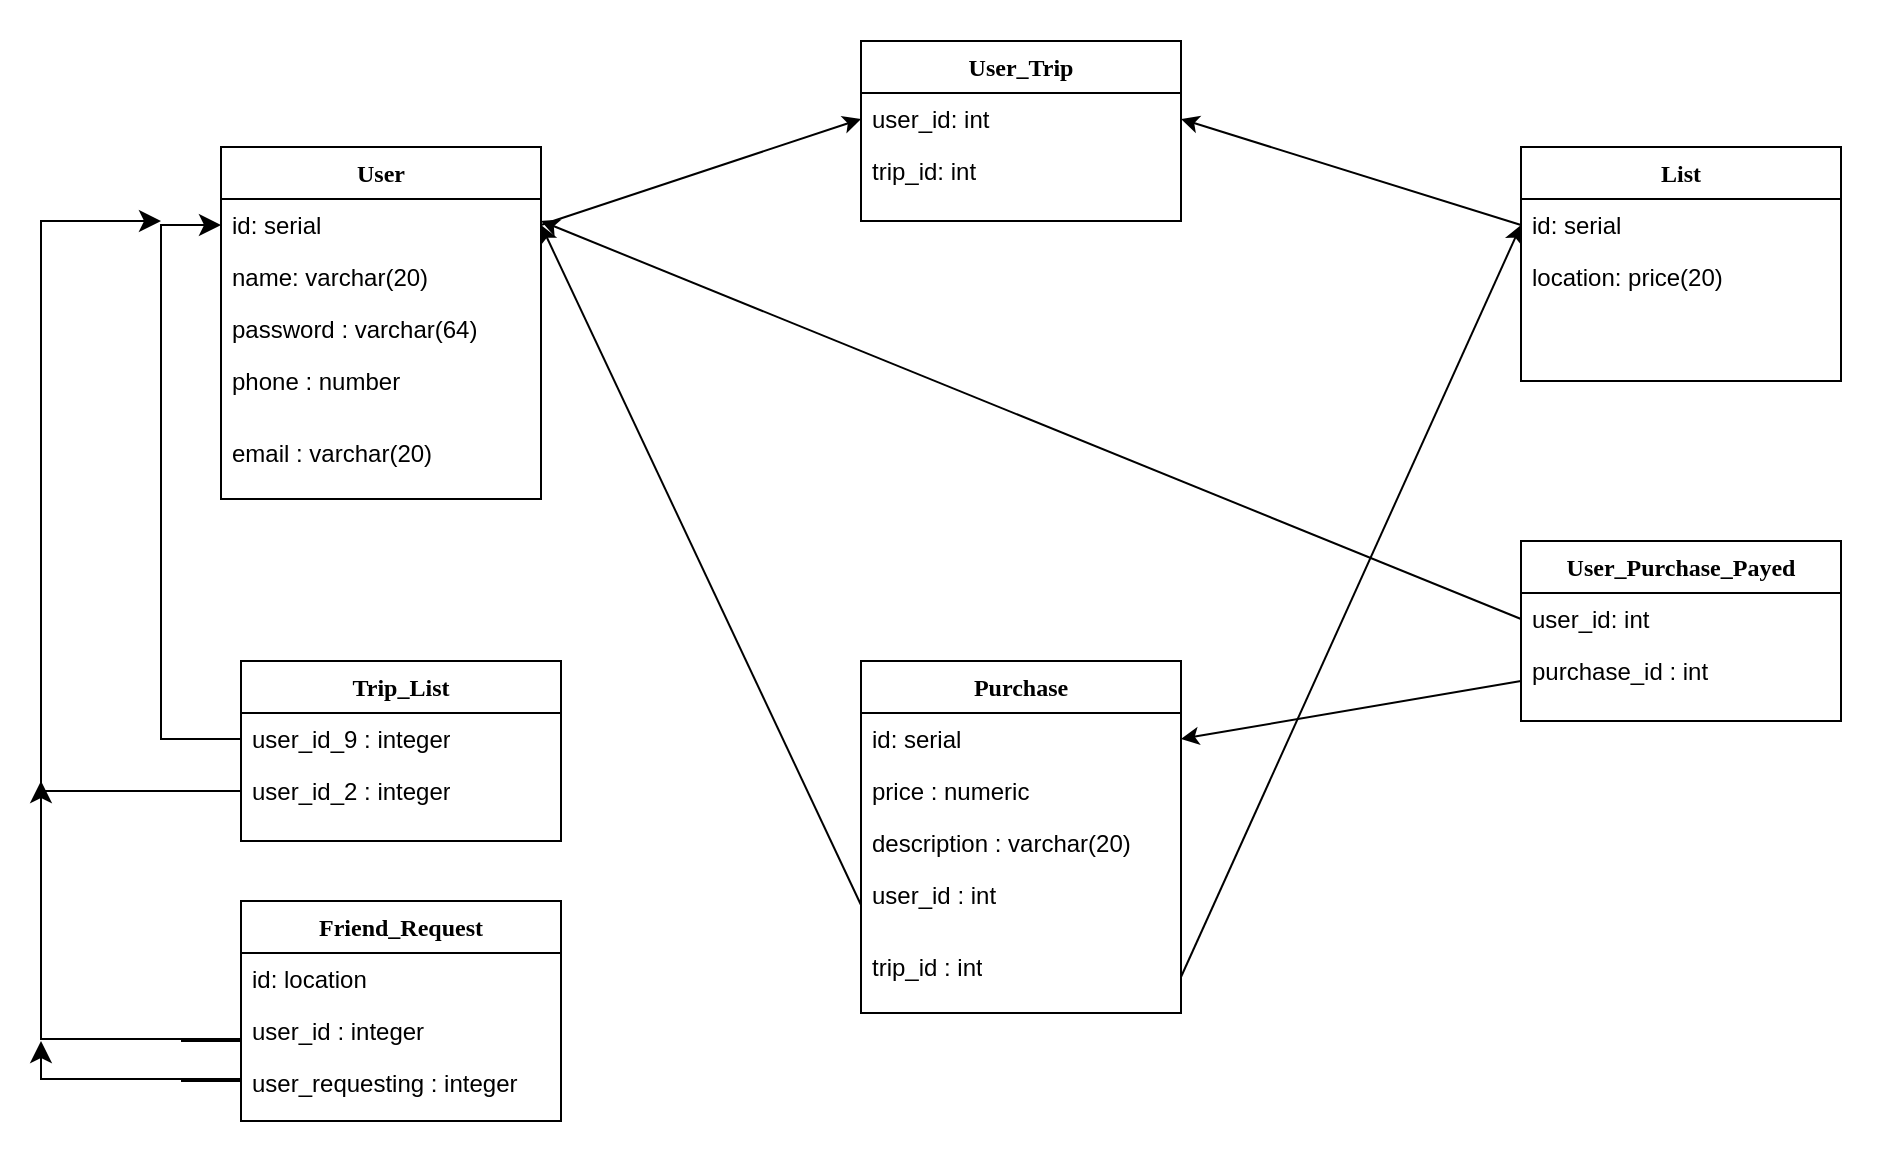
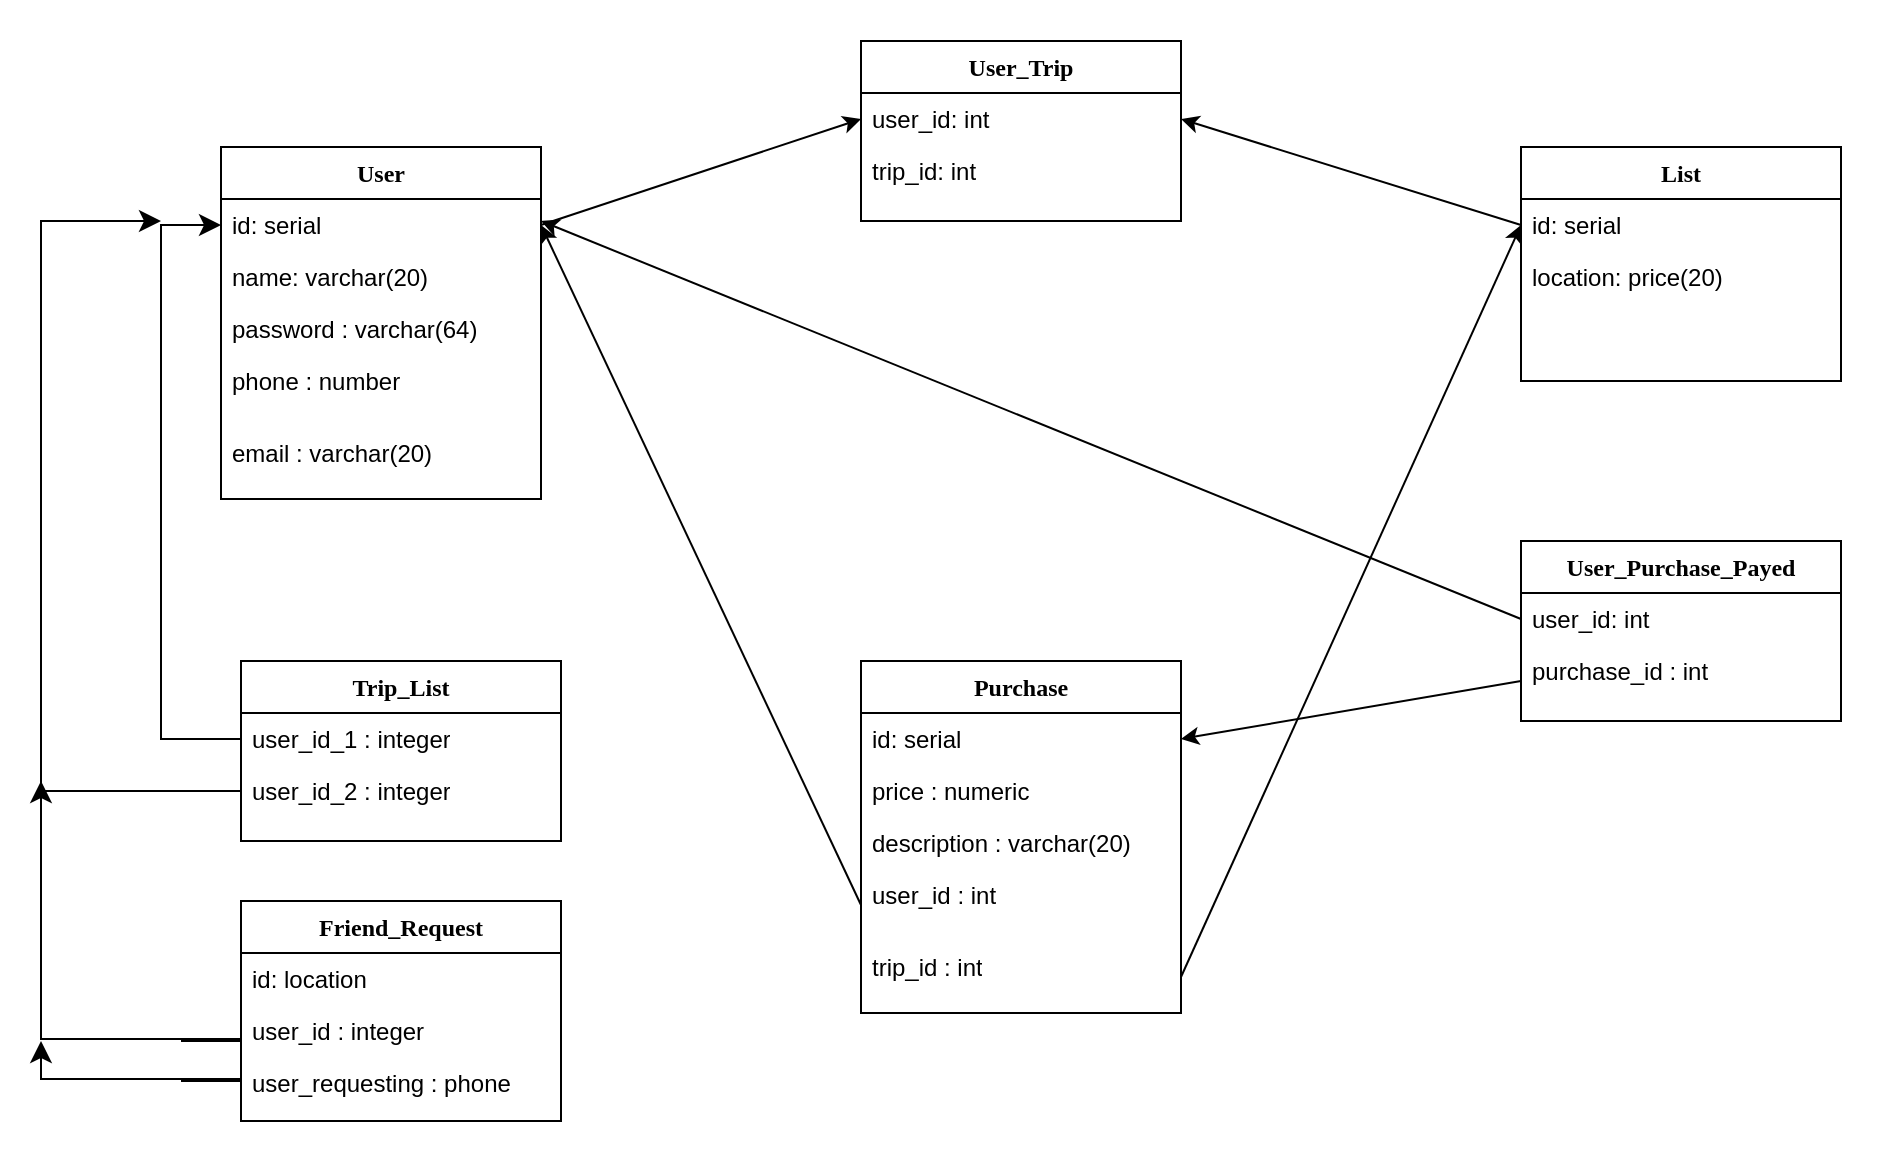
node "user_id_9 : integer": label "user_id_9 : integer" -> "user_id_1 : integer"
node "user_requesting : integer": label "user_requesting : integer" -> "user_requesting : phone"
